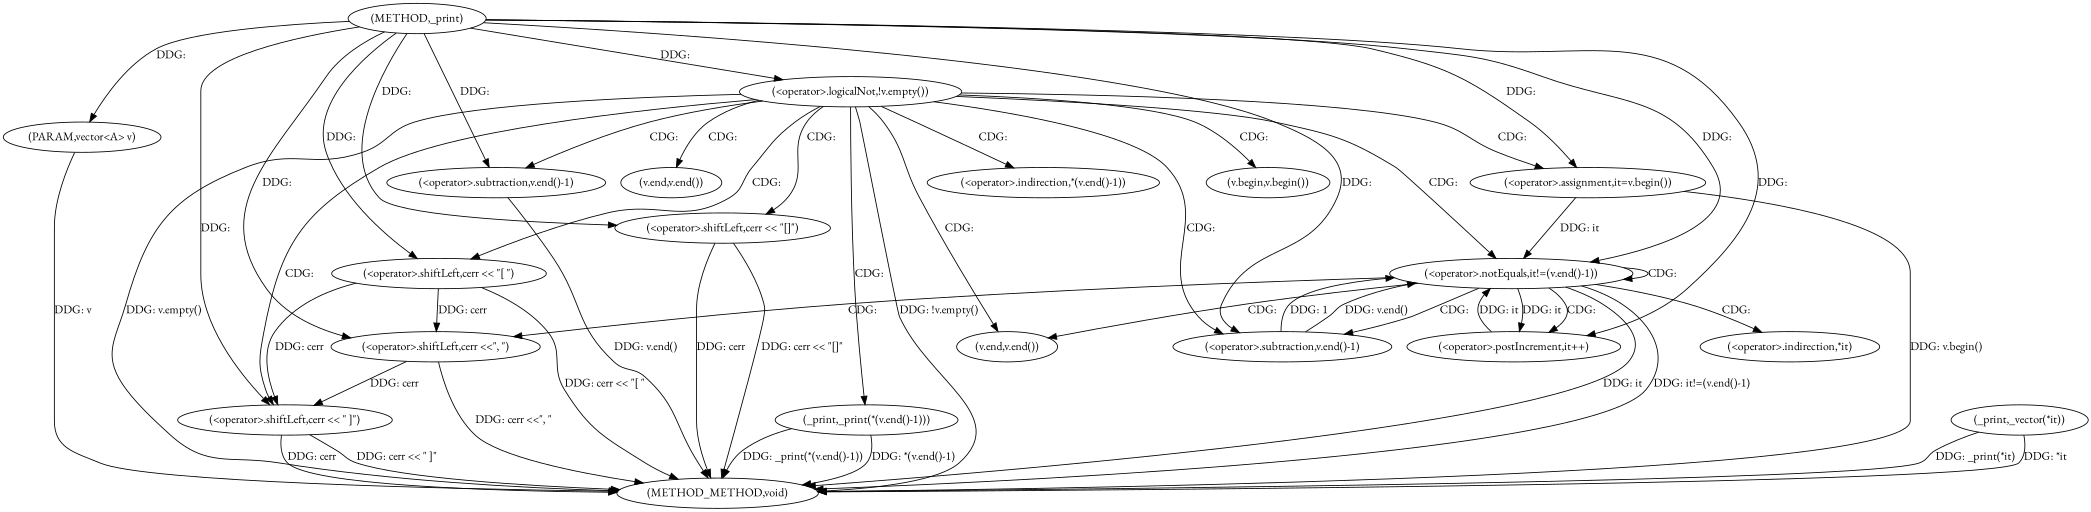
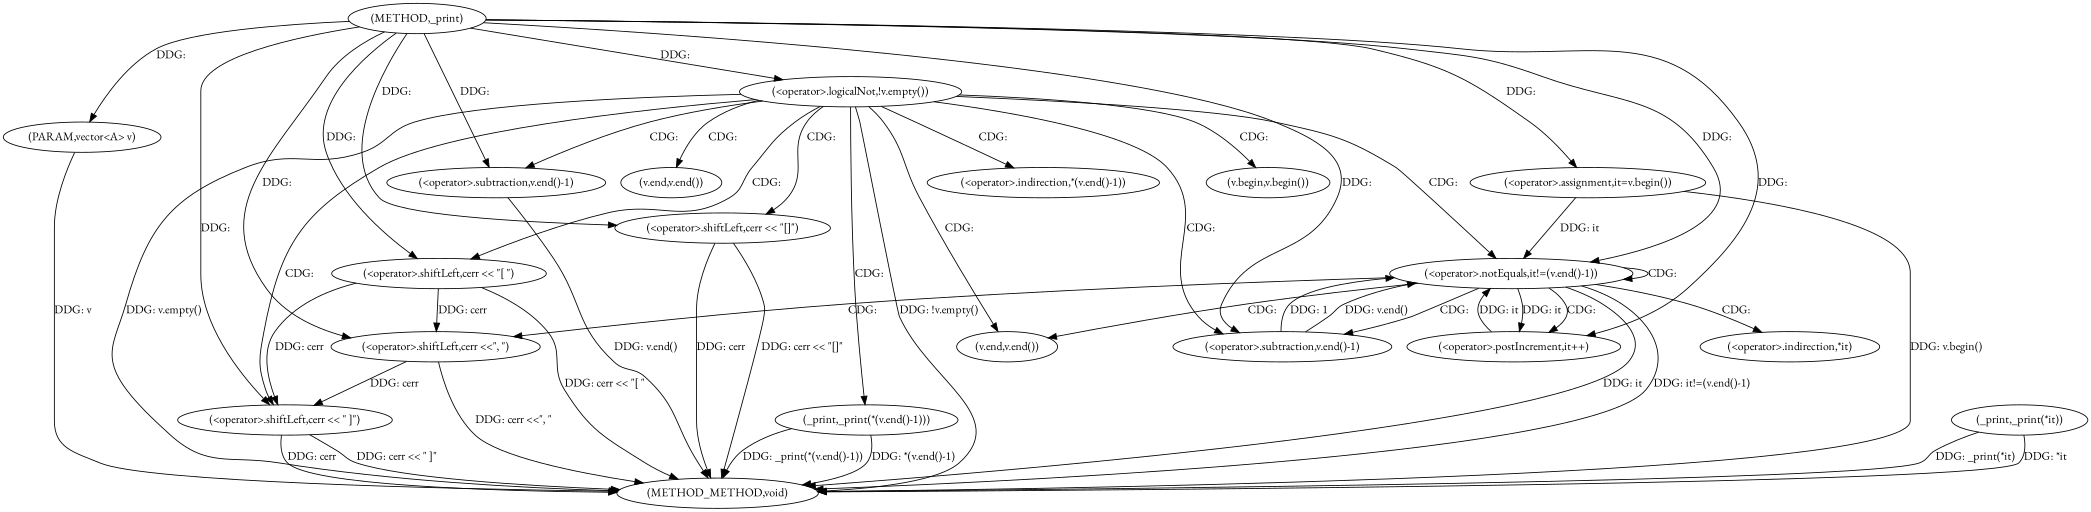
edge "(<operator>.logicalNot,!v.empty())" -> "(<operator>.assignment,it=v.begin())": removed, label "CDG:"
node "(_print,_vector(*it))": label "(_print,_vector(*it))" -> "(_print,_print(*it))"
